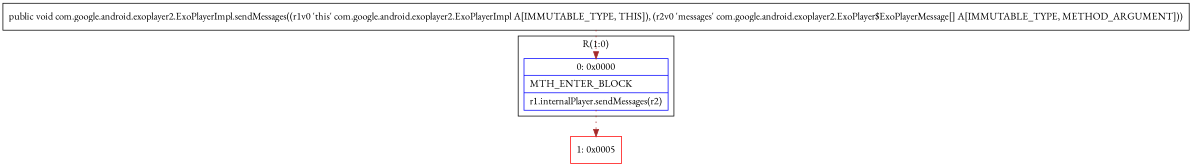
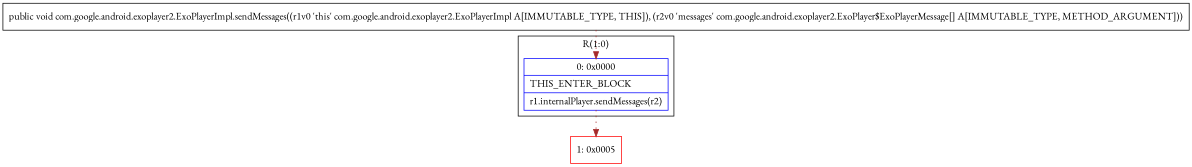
node "0: 0x0000": text "MTH_ENTER_BLOCK" -> "THIS_ENTER_BLOCK"
